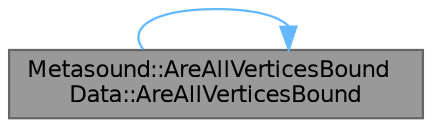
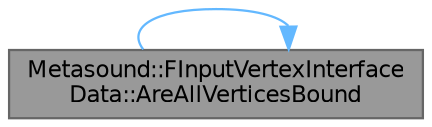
node "Metasound::AreAllVerticesBound Data::AreAllVerticesBound": label "Metasound::AreAllVerticesBound Data::AreAllVerticesBound" -> "Metasound::FInputVertexInterface Data::AreAllVerticesBound"
